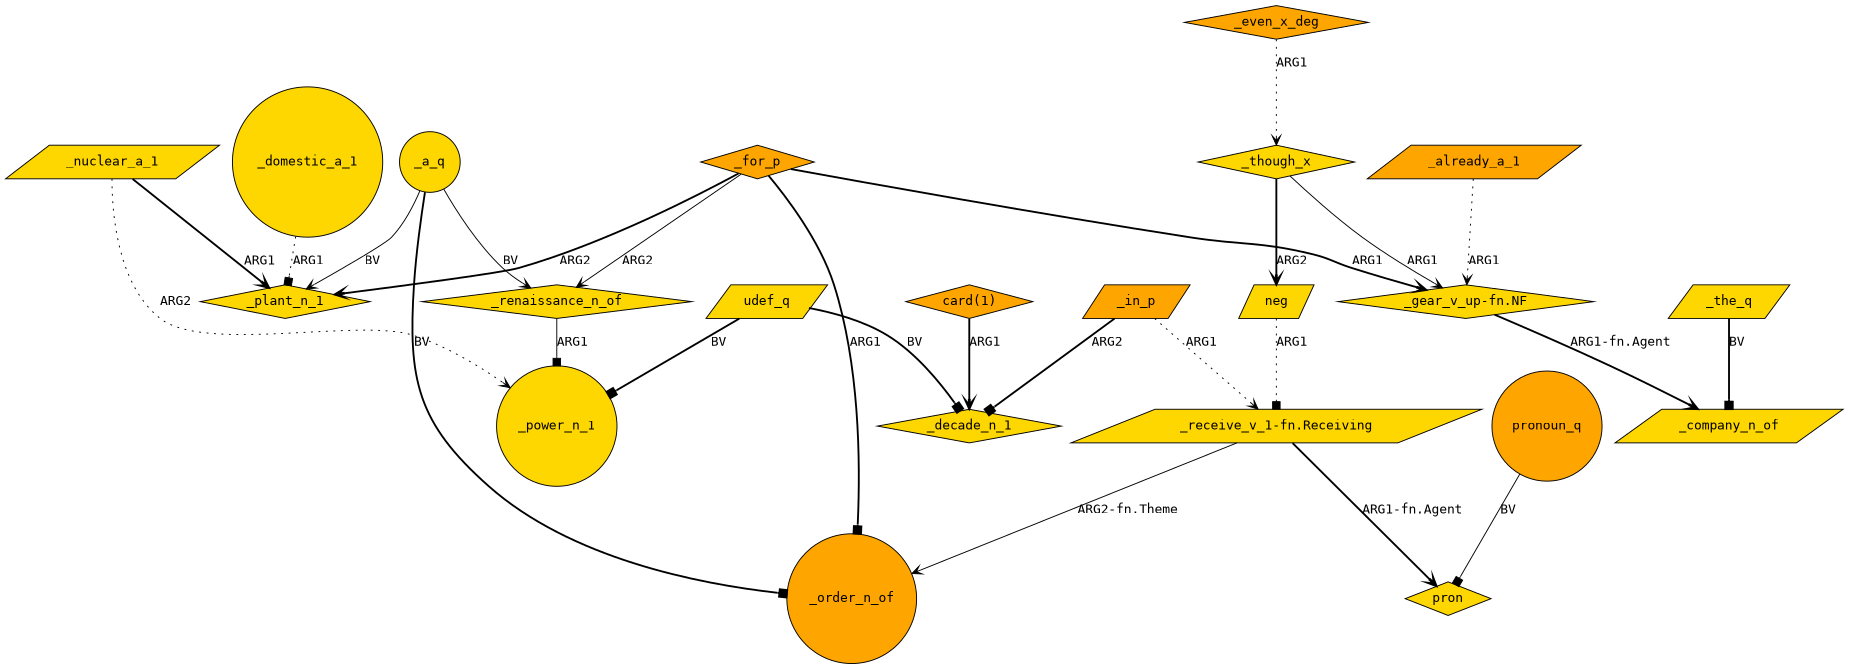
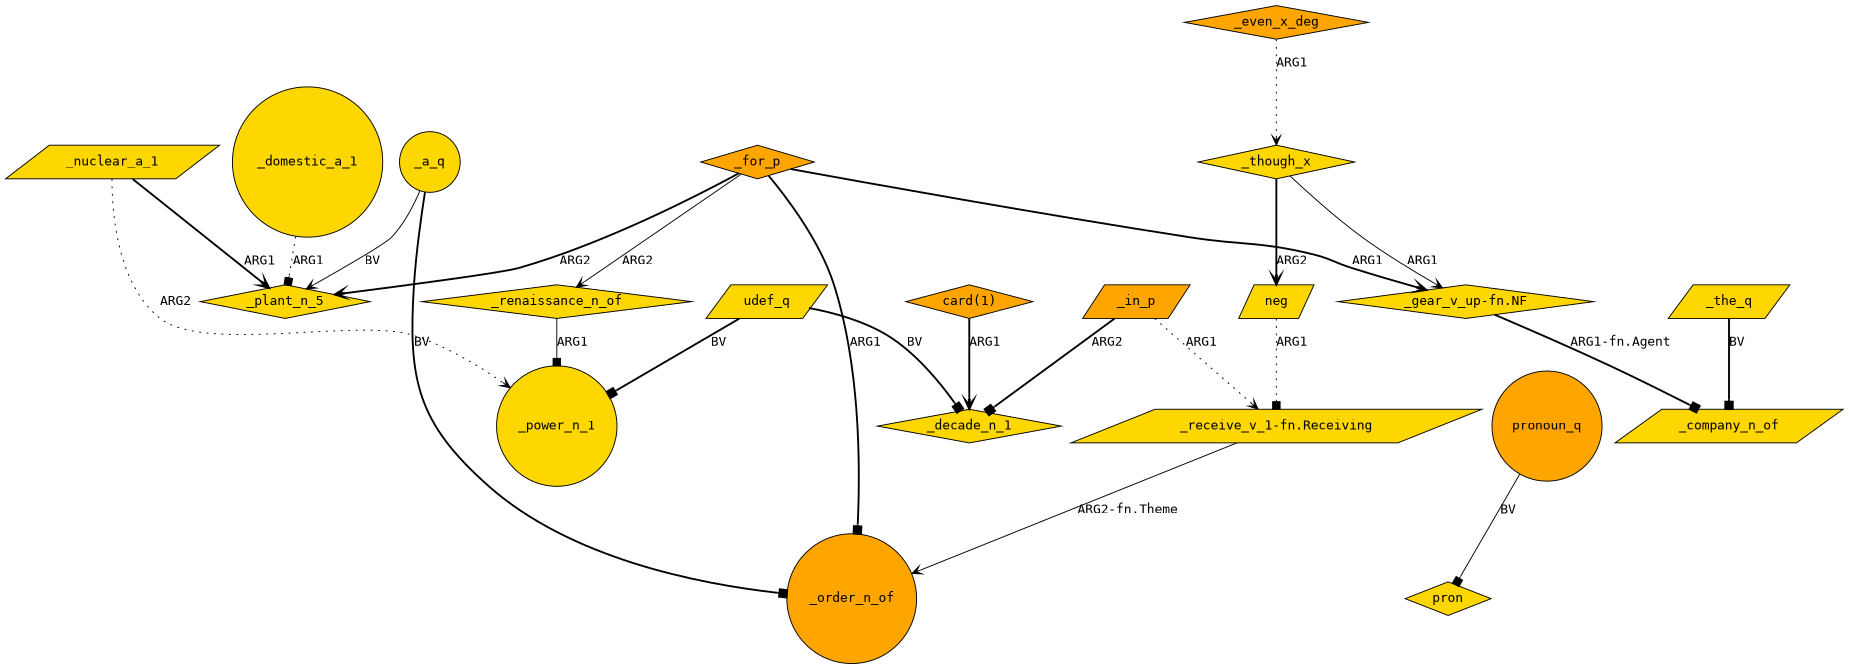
node "_already_a_1": removed
edge "_a_q" -> "_renaissance_n_of": removed, label "BV"
node "_plant_n_1": label "_plant_n_1" -> "_plant_n_5"
edge "_gear_v_up-fn.NF" -> "_company_n_of": arrowhead vee -> box
edge "_receive_v_1-fn.Receiving" -> "pron": removed, label "ARG1-fn.Agent"
